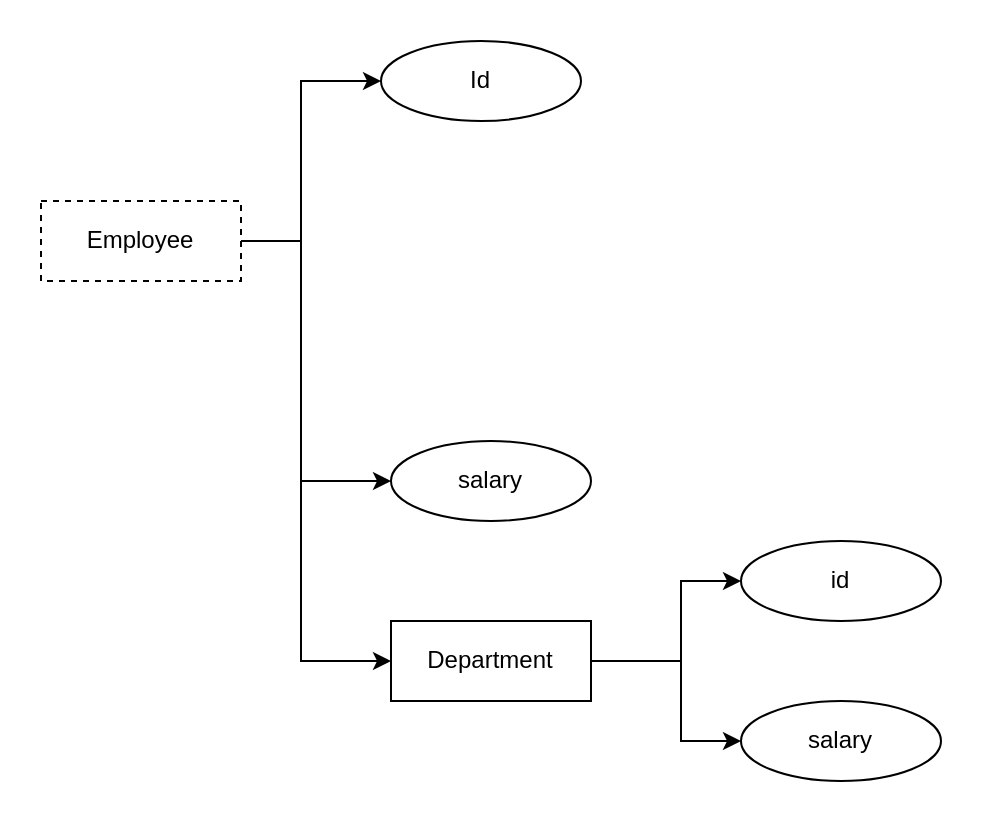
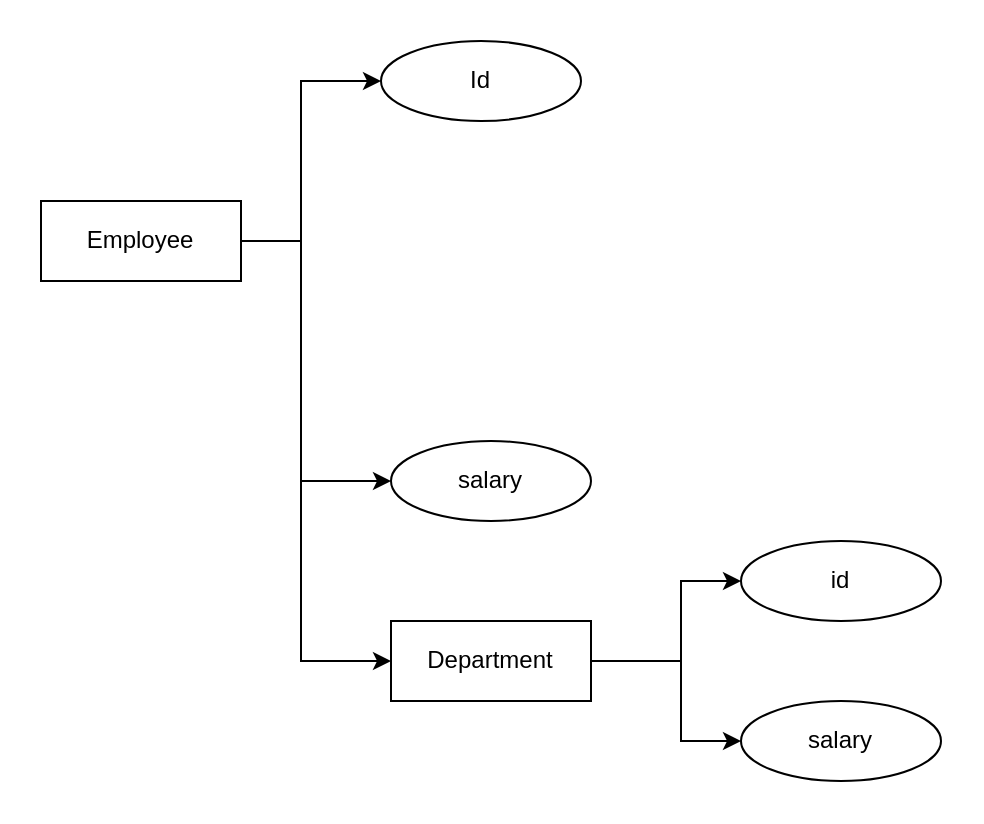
node "Employee": style dashed -> solid
